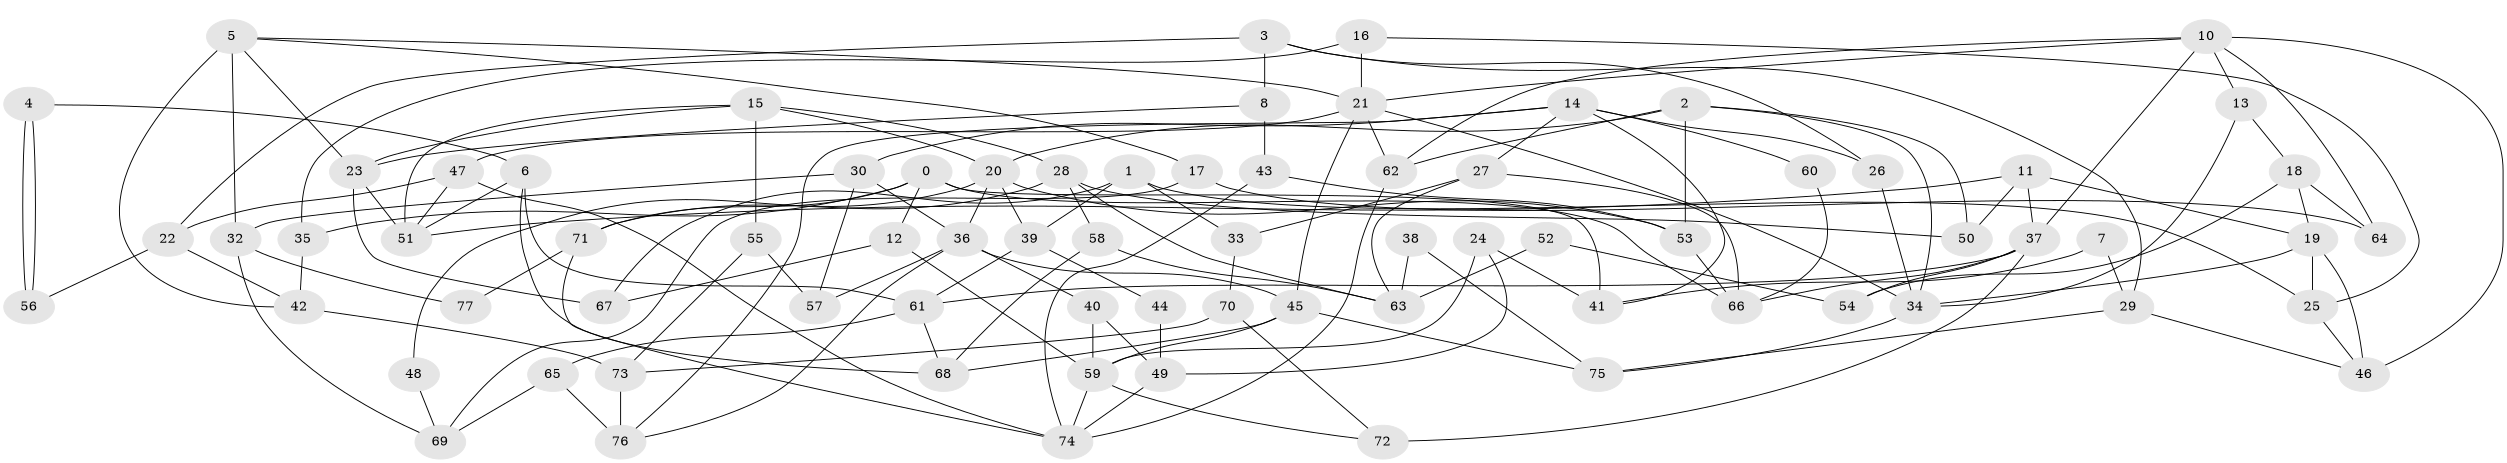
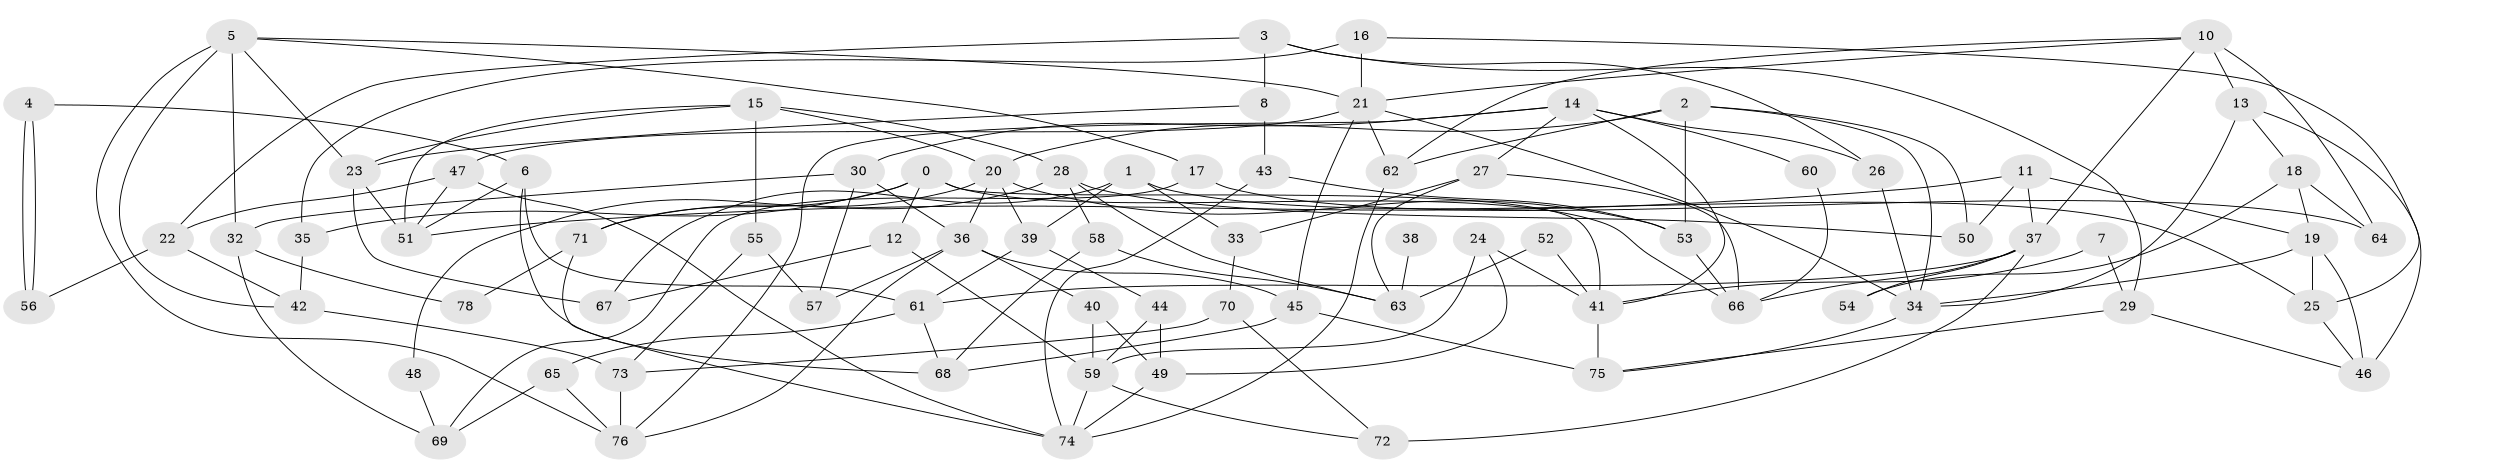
edge "10" -- "46": now "13" -- "46"
edge "52" -- "54": now "52" -- "41"
edge "38" -- "75": now "41" -- "75"
node "77": label "77" -> "78"
edge "5" -- "76": added
edge "45" -- "59": now "44" -- "59"
